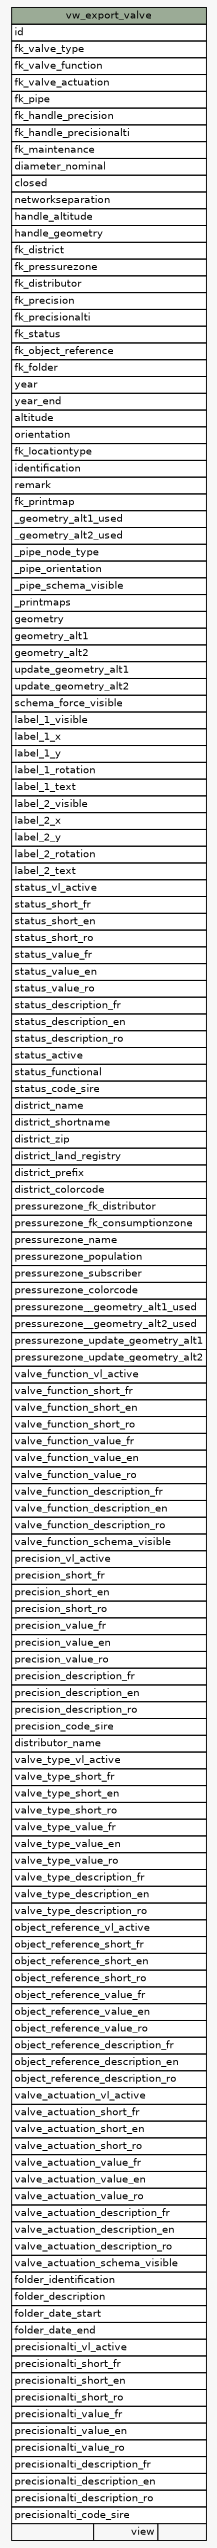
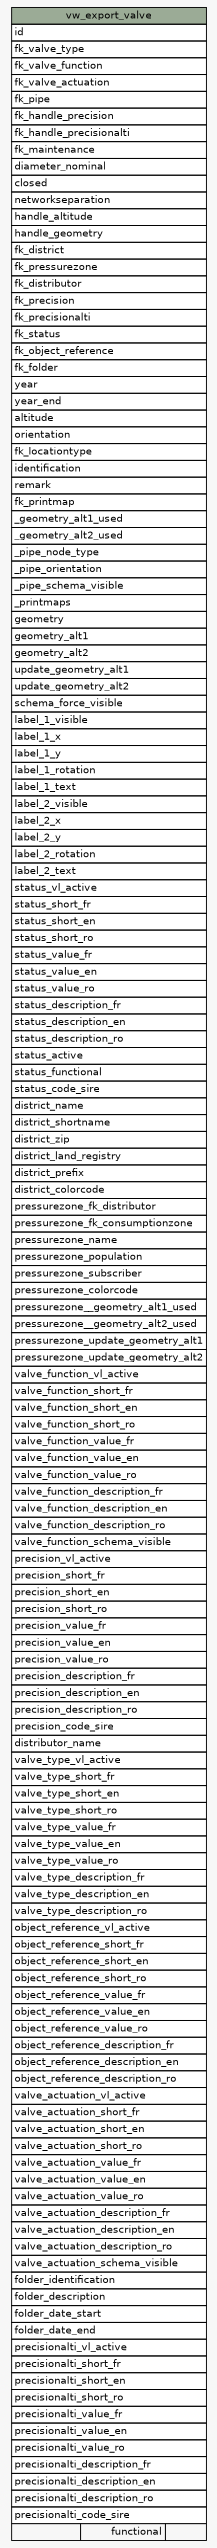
node "vw_export_valve": text "view" -> "functional"
